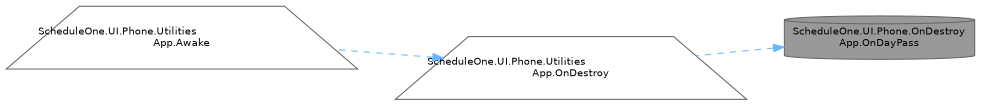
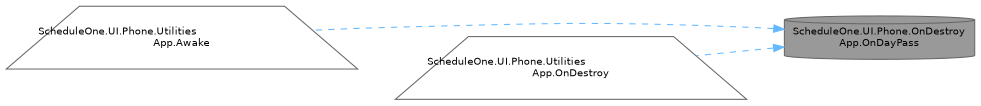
edge "ScheduleOne.UI.Phone.Utilities App.Awake" -> "ScheduleOne.UI.Phone.Utilities App.OnDestroy": now "ScheduleOne.UI.Phone.Utilities App.Awake" -> "ScheduleOne.UI.Phone.OnDestroy App.OnDayPass"
